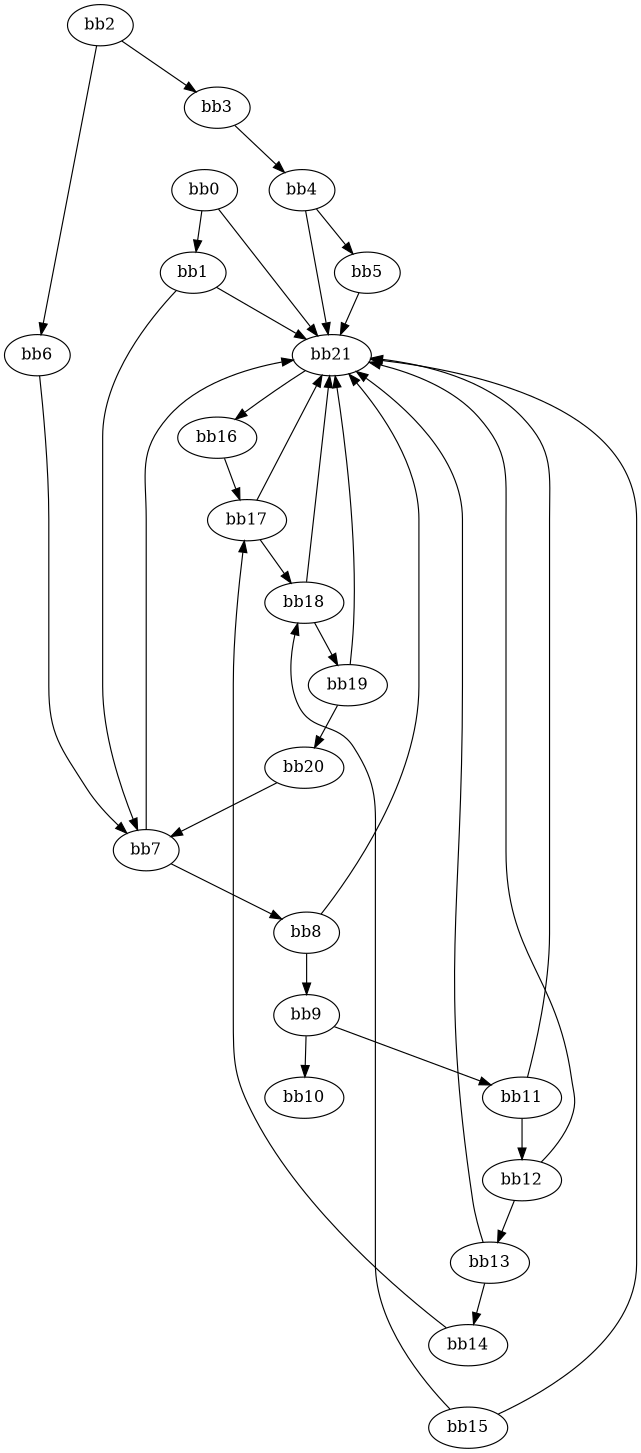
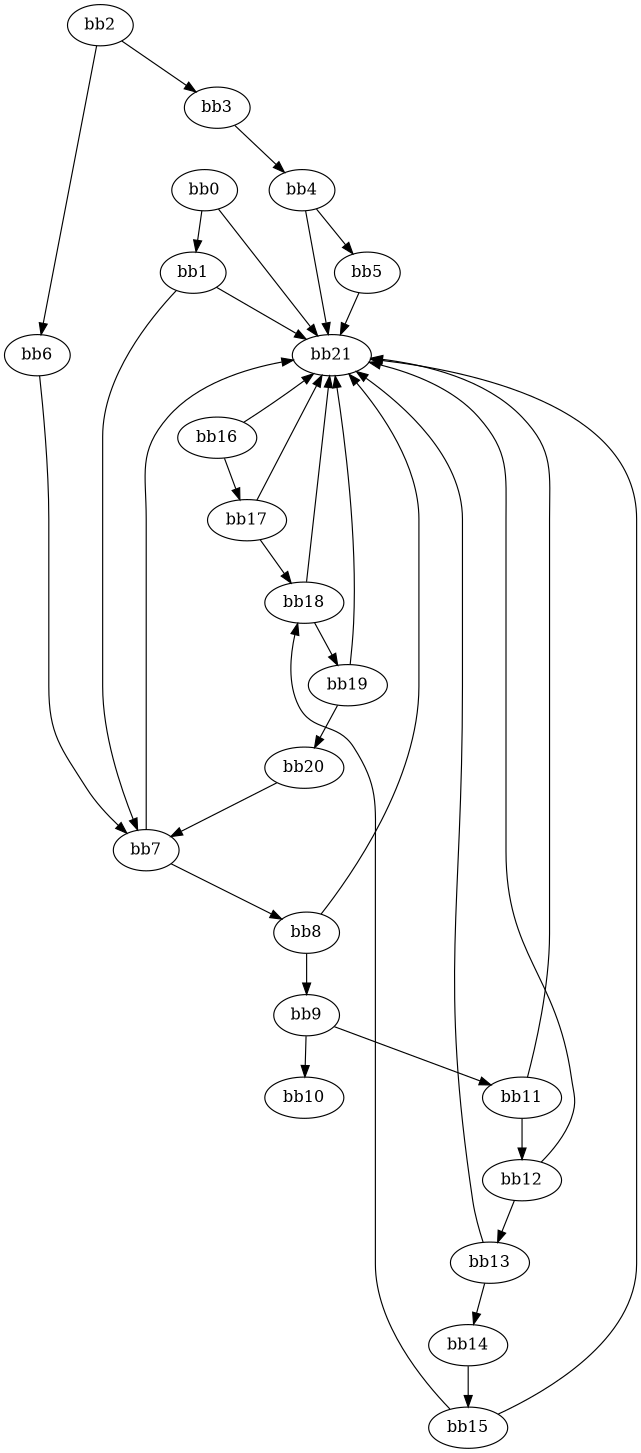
edge "bb21" -> "bb16": reversed
edge "bb14" -> "bb17": now "bb14" -> "bb15"
